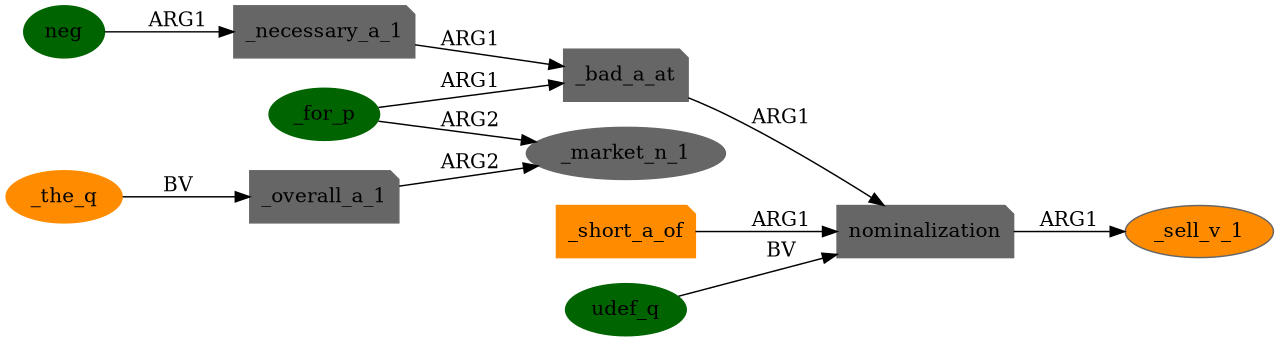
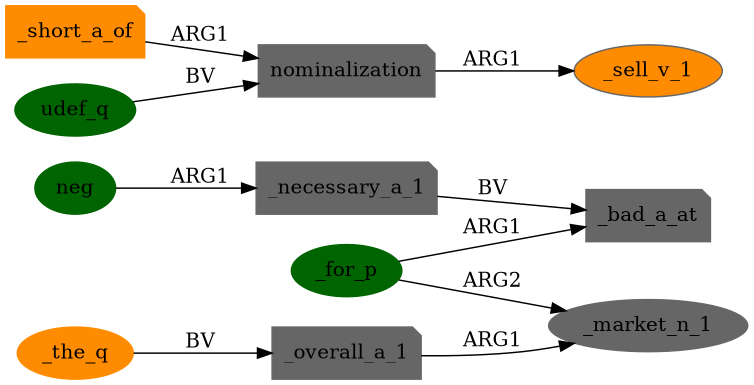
edge "_necessary_a_1" -> "_bad_a_at": label "ARG1" -> "BV"
edge "_bad_a_at" -> "nominalization": removed, label "ARG1"
edge "_overall_a_1" -> "_market_n_1": label "ARG2" -> "ARG1"
